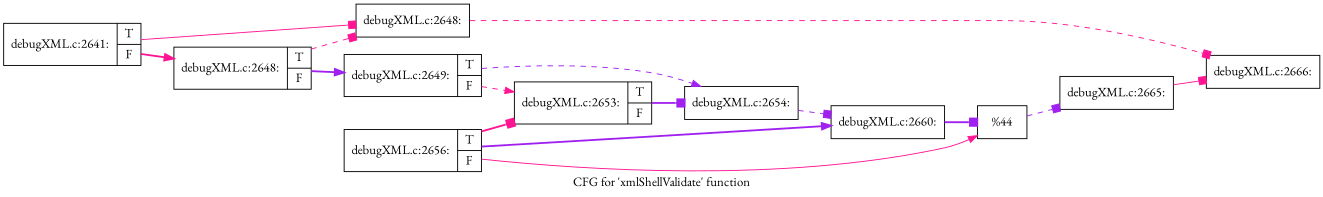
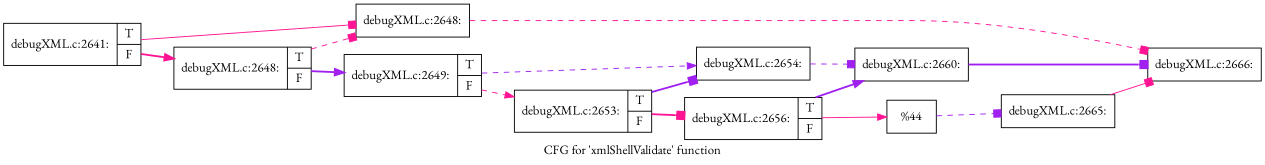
edge "debugXML.c:2660:" -> "%44": now "debugXML.c:2660:" -> "debugXML.c:2666:"
edge "debugXML.c:2656:" -> "debugXML.c:2653:": reversed
